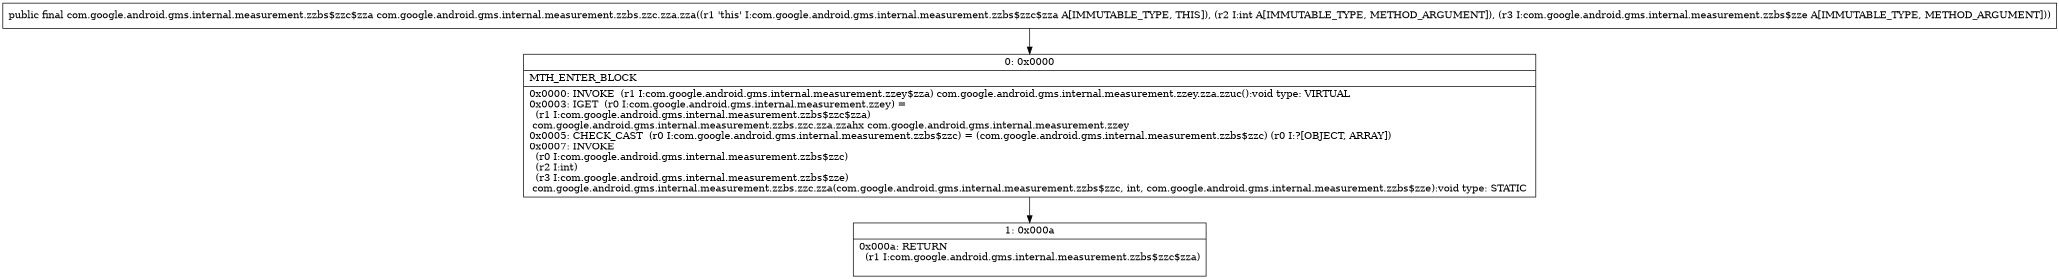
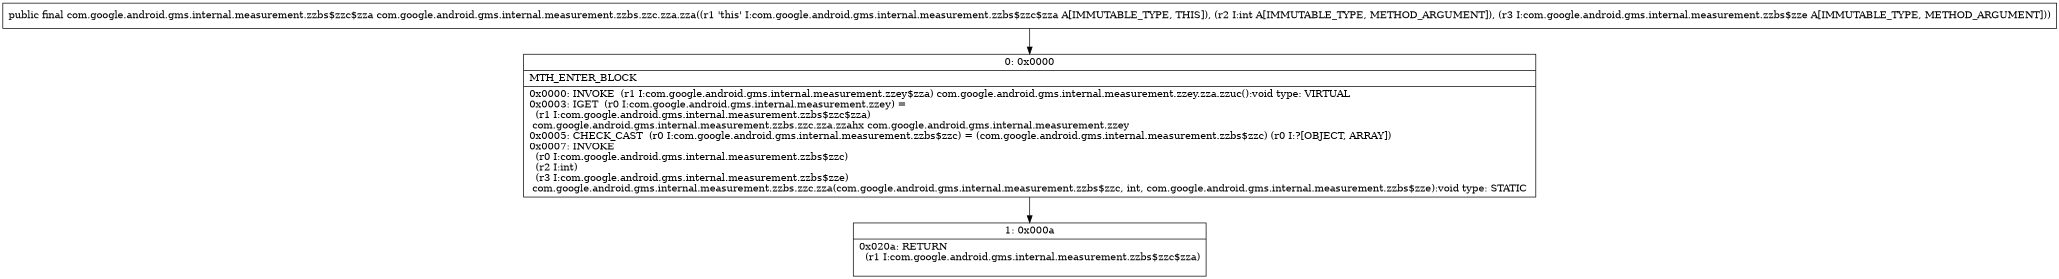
node "1: 0x000a": text "0x000a: RETURN" -> "0x020a: RETURN"
